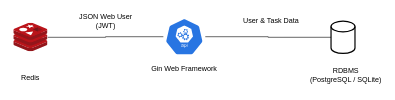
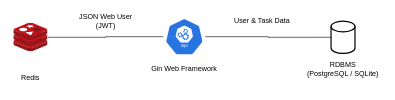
node "User & Task Data": moved (272, 21) -> (263, 21)
node "RDBMS (PostgreSQL / SQLite)": moved (347, 75) -> (344, 69)
